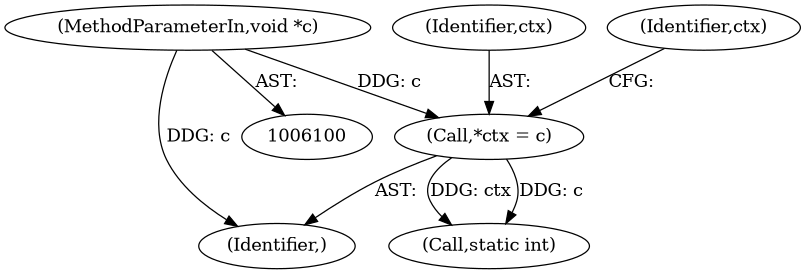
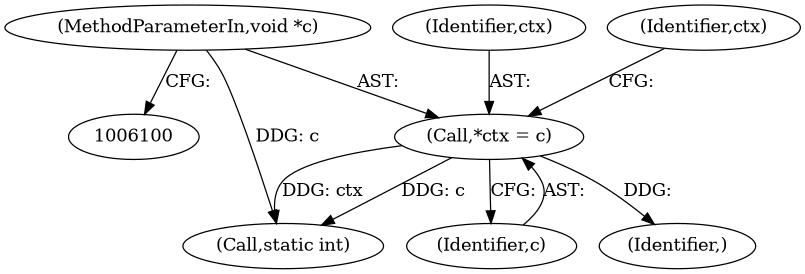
edge "(MethodParameterIn,void *c)" -> "1006100": label "AST: " -> "CFG: "
edge "(MethodParameterIn,void *c)" -> "(Call,*ctx = c)": label "DDG: c" -> "AST: "
edge "(MethodParameterIn,void *c)" -> "(Identifier,)": now "(MethodParameterIn,void *c)" -> "(Call,static int)"
edge "(Call,*ctx = c)" -> "(Identifier,)": label "AST: " -> "DDG: "
node "(Identifier,c)": added
